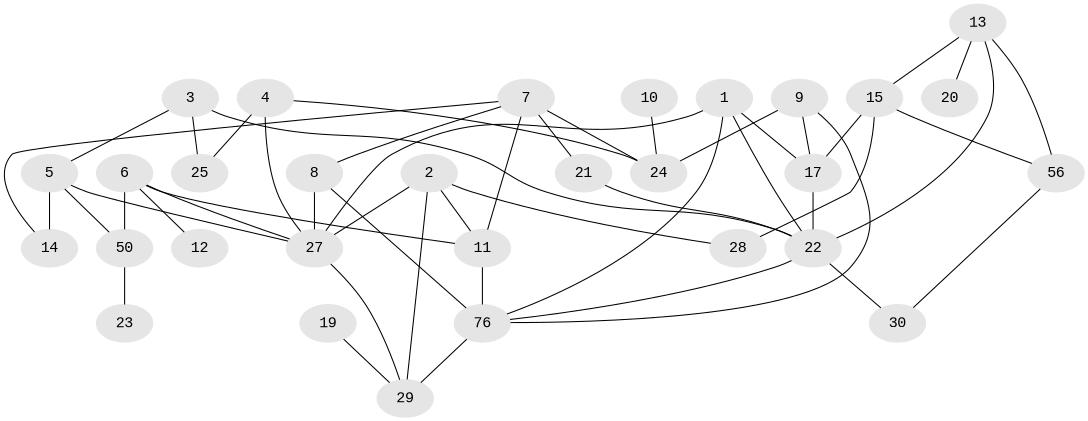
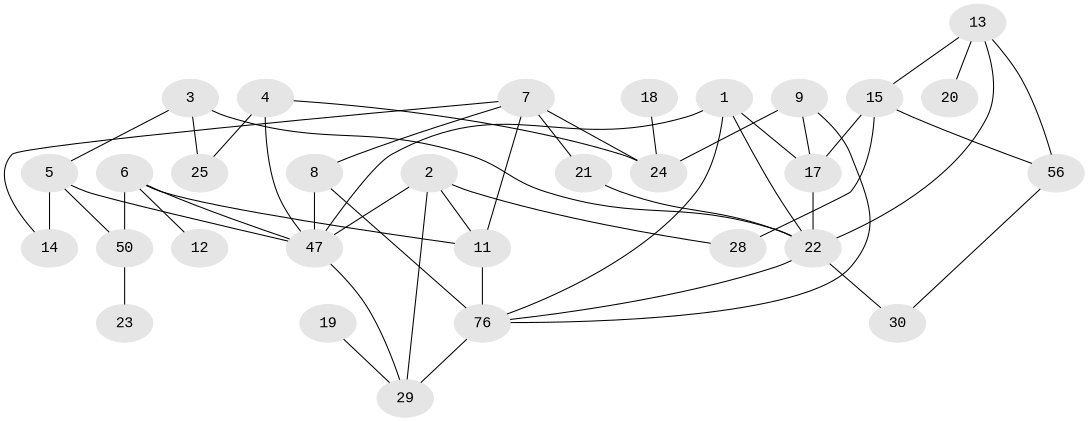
node "10": label "10" -> "18"
node "27": label "27" -> "47"
